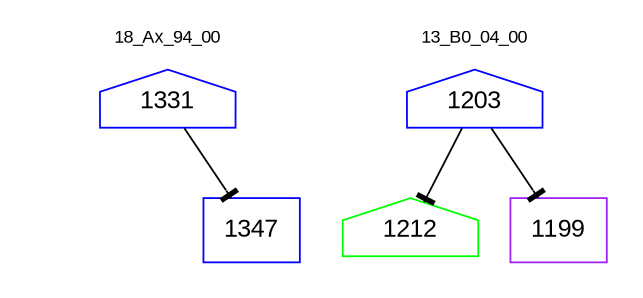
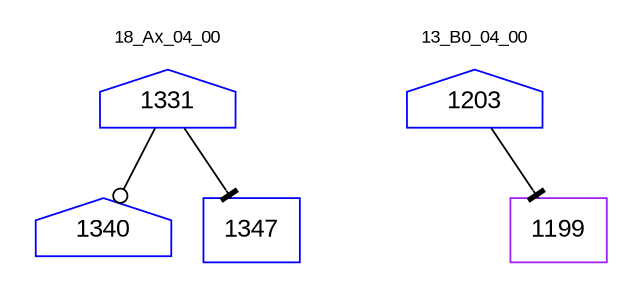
cluster "18_Ax_94_00": label "18_Ax_94_00" -> "18_Ax_04_00"
node "1340": added
node "1212": removed
